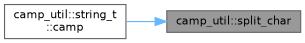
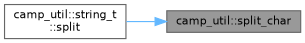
node "camp_util::string_t ::camp": label "camp_util::string_t ::camp" -> "camp_util::string_t ::split"
